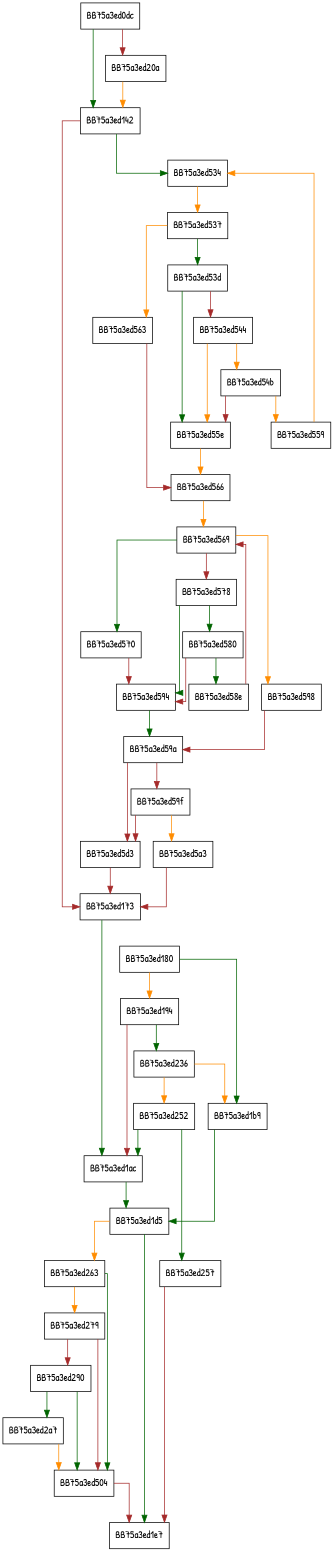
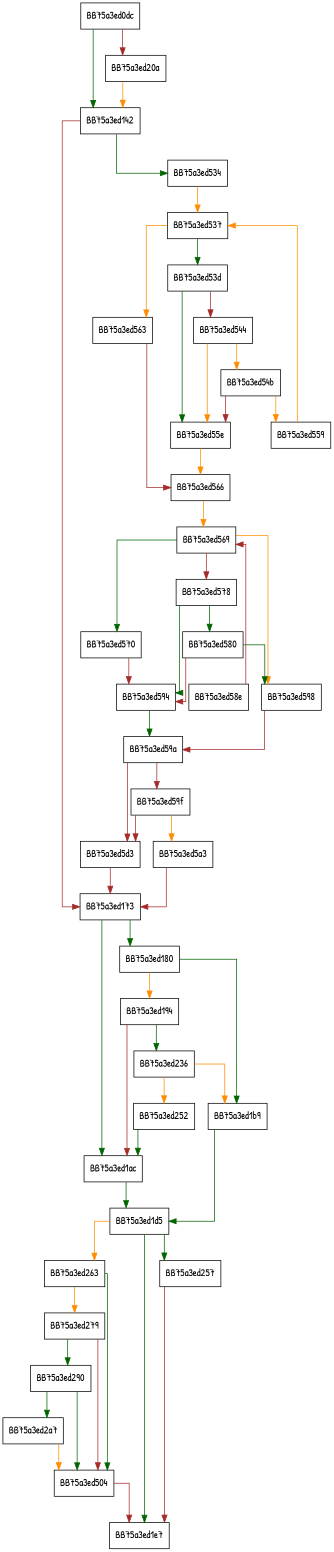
edge "BB75a3ed559" -> "BB75a3ed534": now "BB75a3ed559" -> "BB75a3ed537"
edge "BB75a3ed580" -> "BB75a3ed58e": now "BB75a3ed580" -> "BB75a3ed598"
edge "BB75a3ed173" -> "BB75a3ed180": added
edge "BB75a3ed252" -> "BB75a3ed257": now "BB75a3ed1d5" -> "BB75a3ed257"
edge "BB75a3ed279" -> "BB75a3ed290": color brown -> darkgreen
